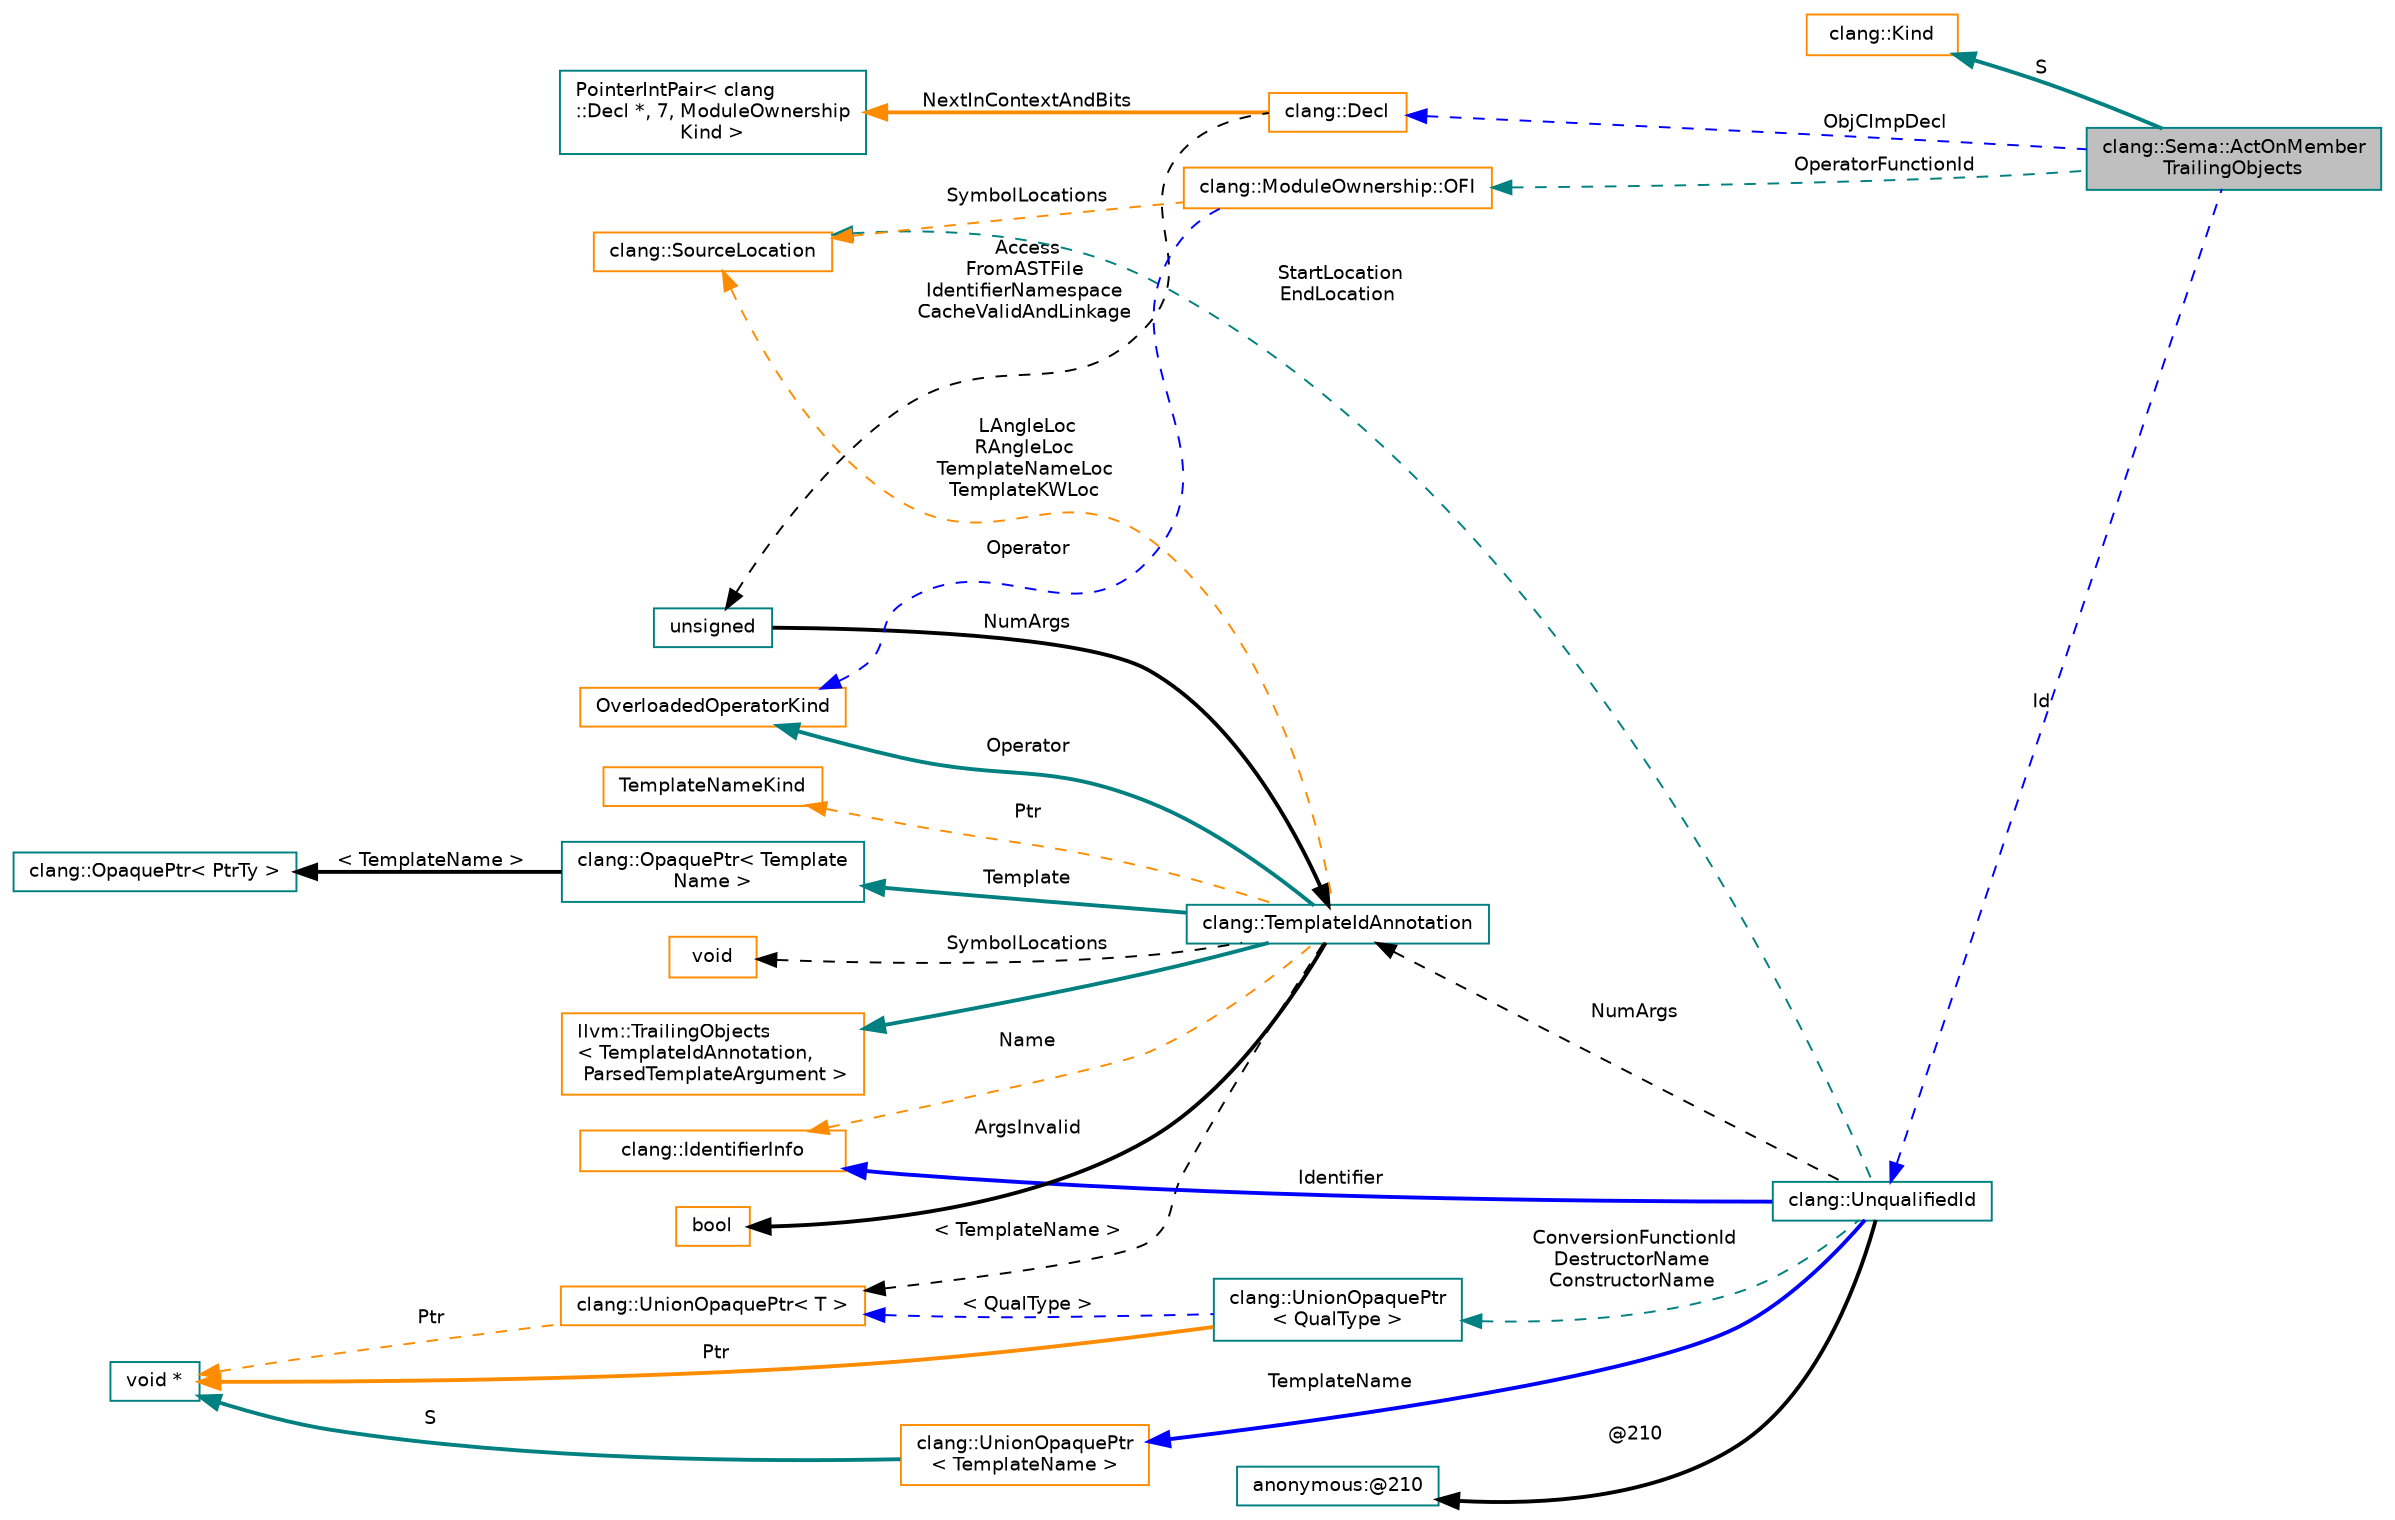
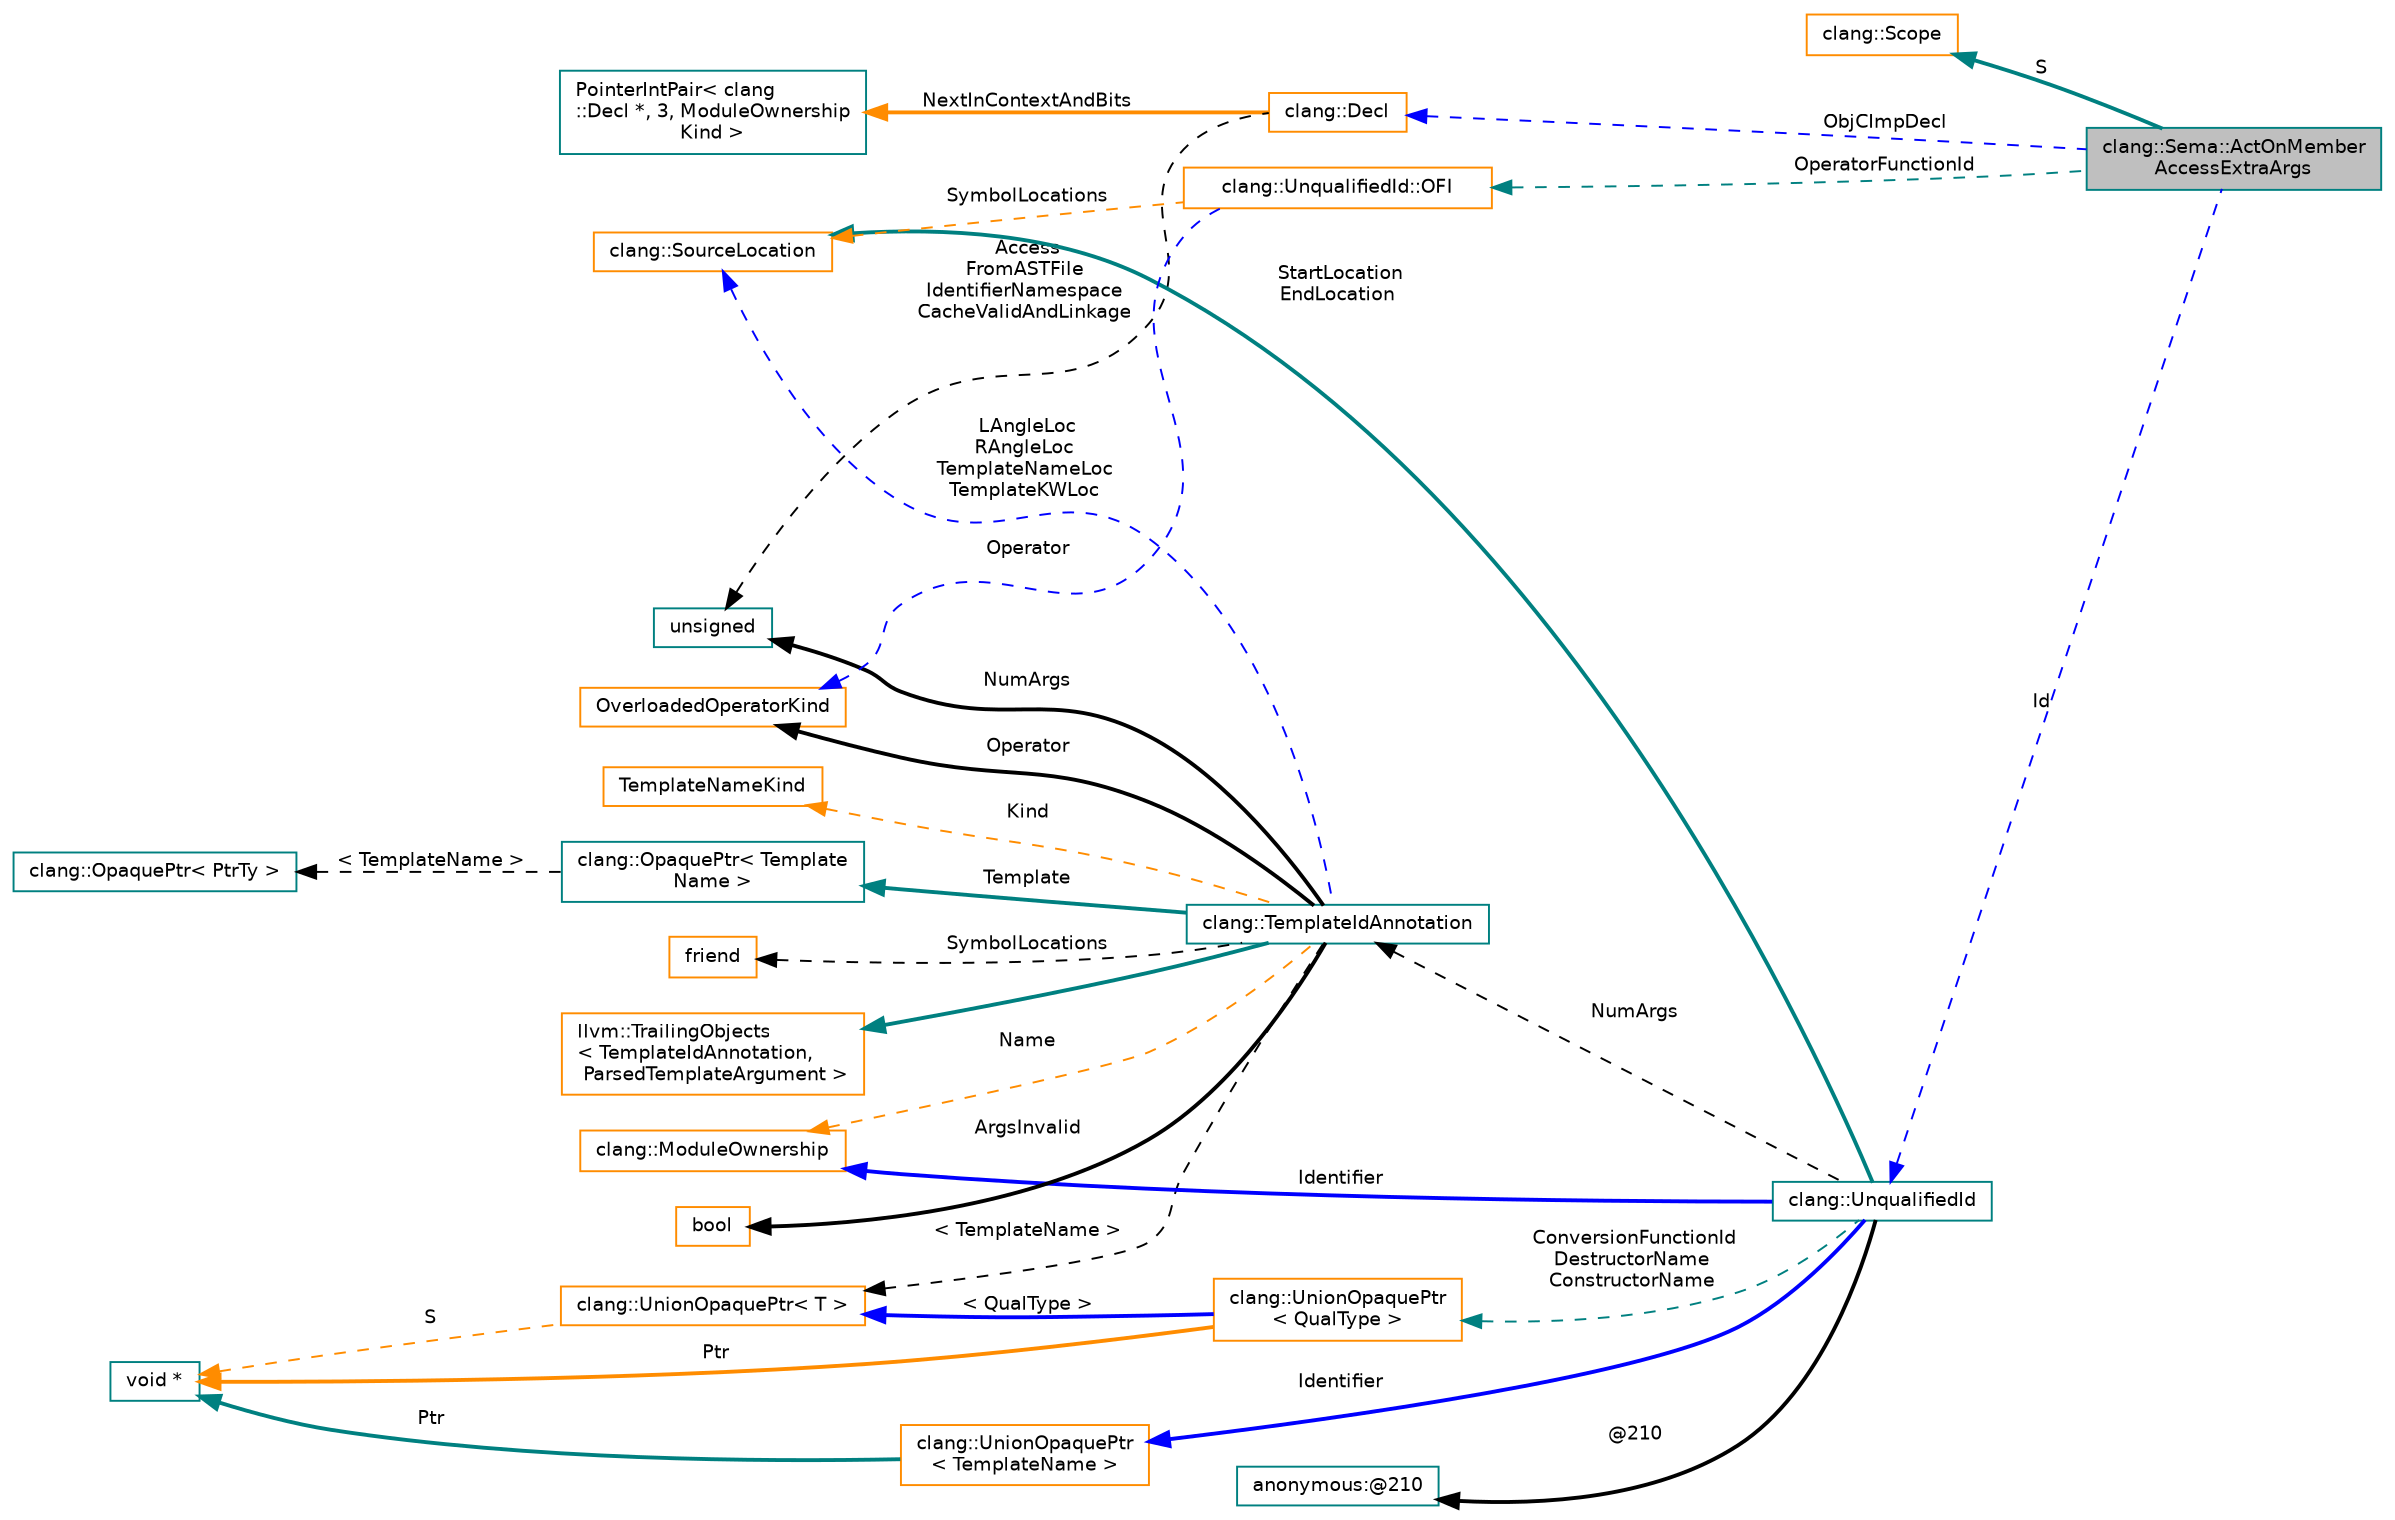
node "clang::Kind": label "clang::Kind" -> "clang::Scope"
node "PointerIntPair< clang ::Decl *, 7, ModuleOwnership Kind >": label "PointerIntPair< clang ::Decl *, 7, ModuleOwnership Kind >" -> "PointerIntPair< clang ::Decl *, 3, ModuleOwnership Kind >"
node "clang::Sema::ActOnMember TrailingObjects": label "clang::Sema::ActOnMember TrailingObjects" -> "clang::Sema::ActOnMember AccessExtraArgs"
node "clang::ModuleOwnership::OFI": label "clang::ModuleOwnership::OFI" -> "clang::UnqualifiedId::OFI"
edge "clang::TemplateIdAnnotation" -> "clang::SourceLocation": color darkorange -> blue
edge "clang::UnqualifiedId" -> "clang::SourceLocation": style dashed -> bold
edge "unsigned" -> "clang::TemplateIdAnnotation": reversed
edge "clang::TemplateIdAnnotation" -> "OverloadedOperatorKind": color teal -> black
edge "clang::TemplateIdAnnotation" -> "TemplateNameKind": label " Ptr" -> " Kind"
edge "clang::OpaquePtr< Template Name >" -> "clang::OpaquePtr< PtrTy >": style bold -> dashed
node "void": label "void" -> "friend"
node "clang::IdentifierInfo": label "clang::IdentifierInfo" -> "clang::ModuleOwnership"
node "clang::UnionOpaquePtr < QualType >": color teal -> darkorange
edge "clang::UnionOpaquePtr < QualType >" -> "clang::UnionOpaquePtr< T >": style dashed -> bold
edge "clang::UnionOpaquePtr< T >" -> "void *": label " Ptr" -> " S"
edge "clang::UnqualifiedId" -> "clang::UnionOpaquePtr < TemplateName >": label " TemplateName" -> " Identifier"
edge "clang::UnionOpaquePtr < TemplateName >" -> "void *": label " S" -> " Ptr"
